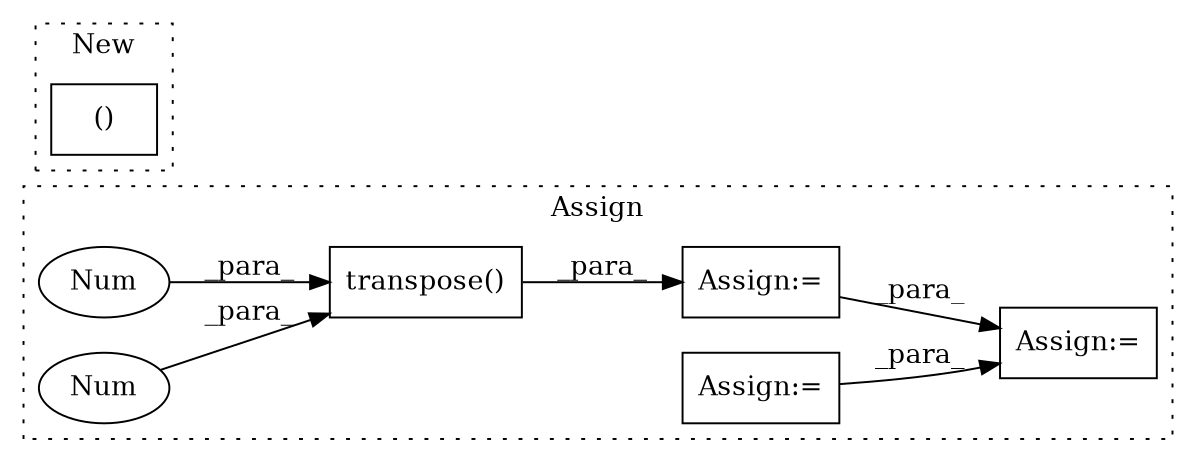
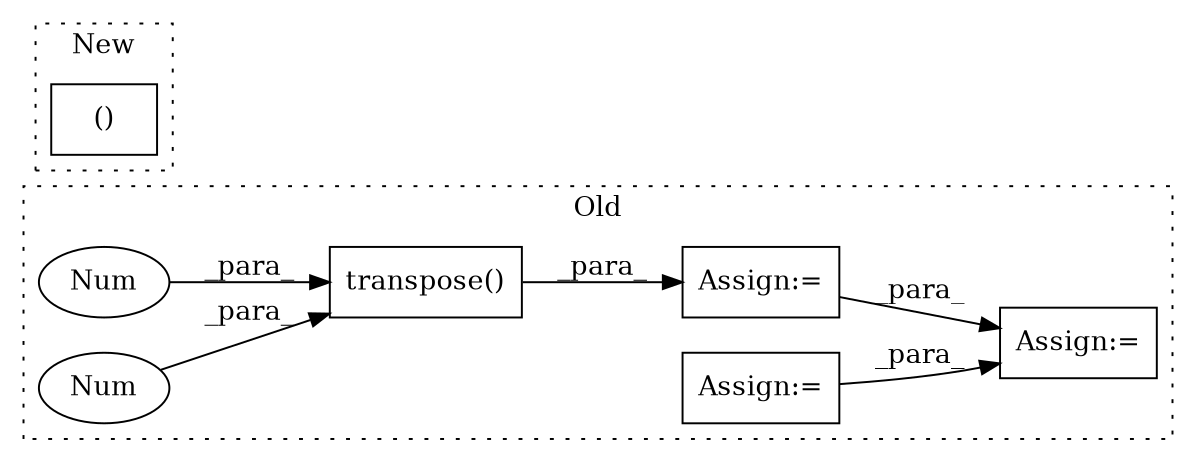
cluster "Assign": label "Assign" -> "Old"
